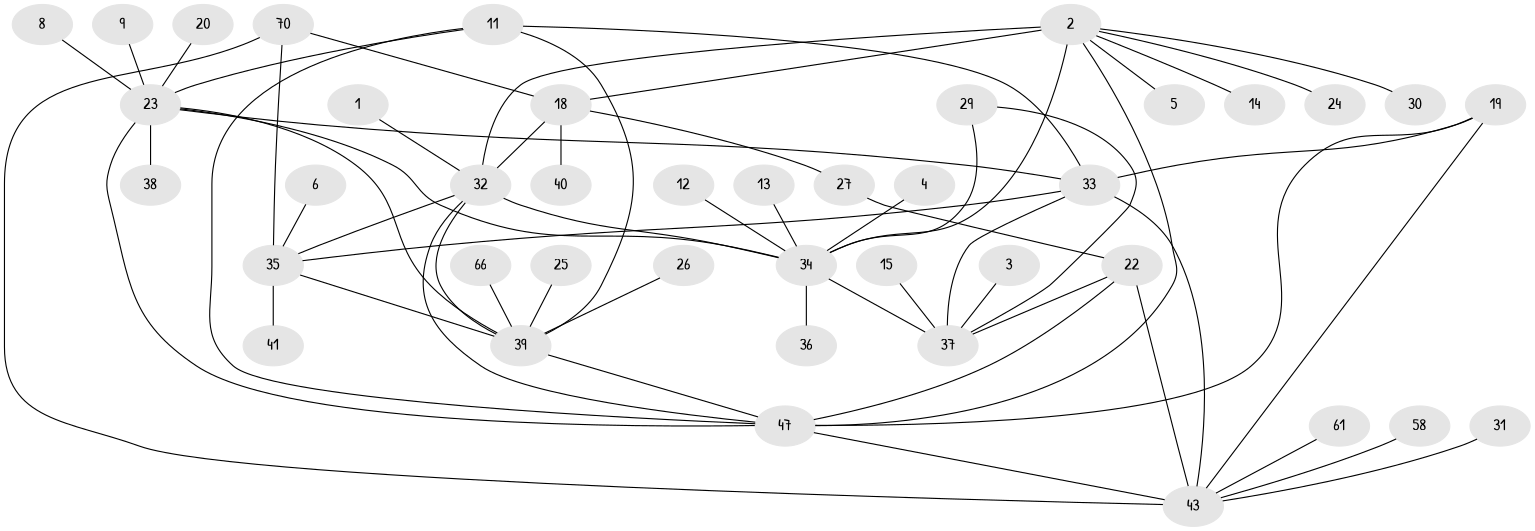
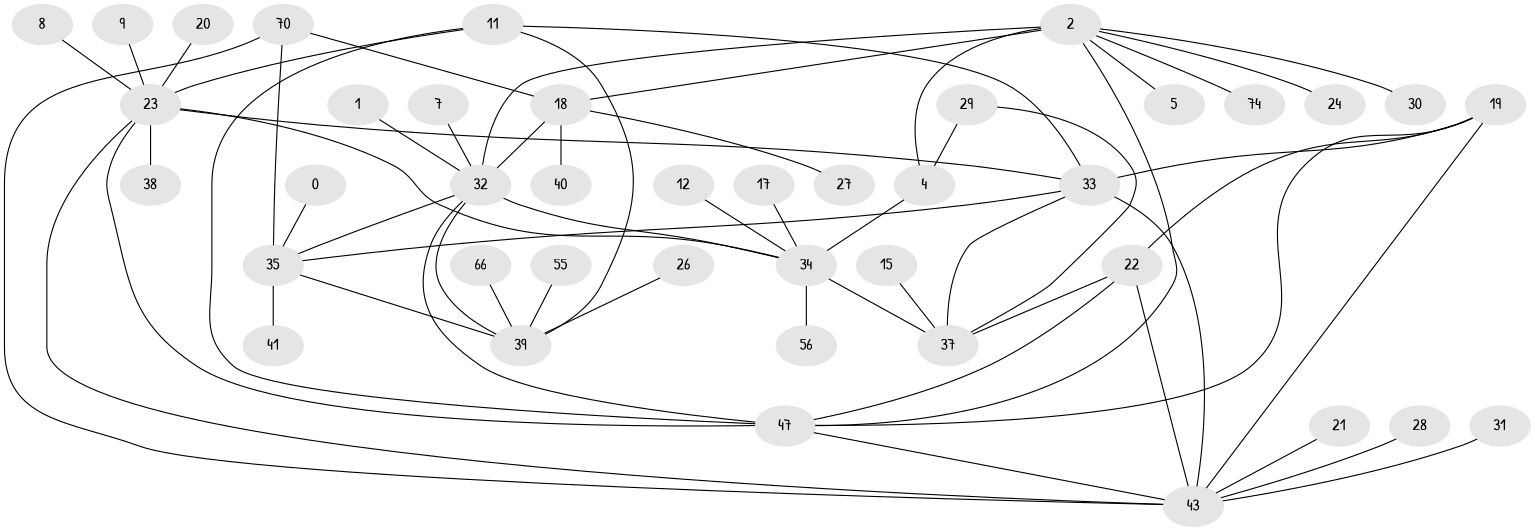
node "7": added
node "14": label "14" -> "74"
edge "23" -- "39": now "23" -- "43"
node "6": label "6" -> "0"
node "13": label "13" -> "17"
edge "29" -- "34": now "29" -- "4"
edge "2" -- "34": now "2" -- "4"
edge "27" -- "22": now "19" -- "22"
node "25": label "25" -> "55"
node "3": removed
node "36": label "36" -> "56"
edge "39" -- "47": removed
node "61": label "61" -> "21"
node "58": label "58" -> "28"
